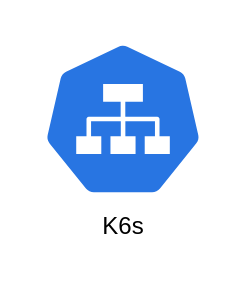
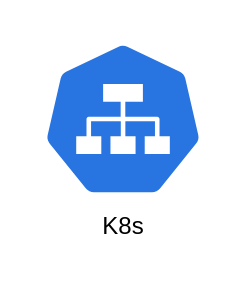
node "K6s": label "K6s" -> "K8s"
